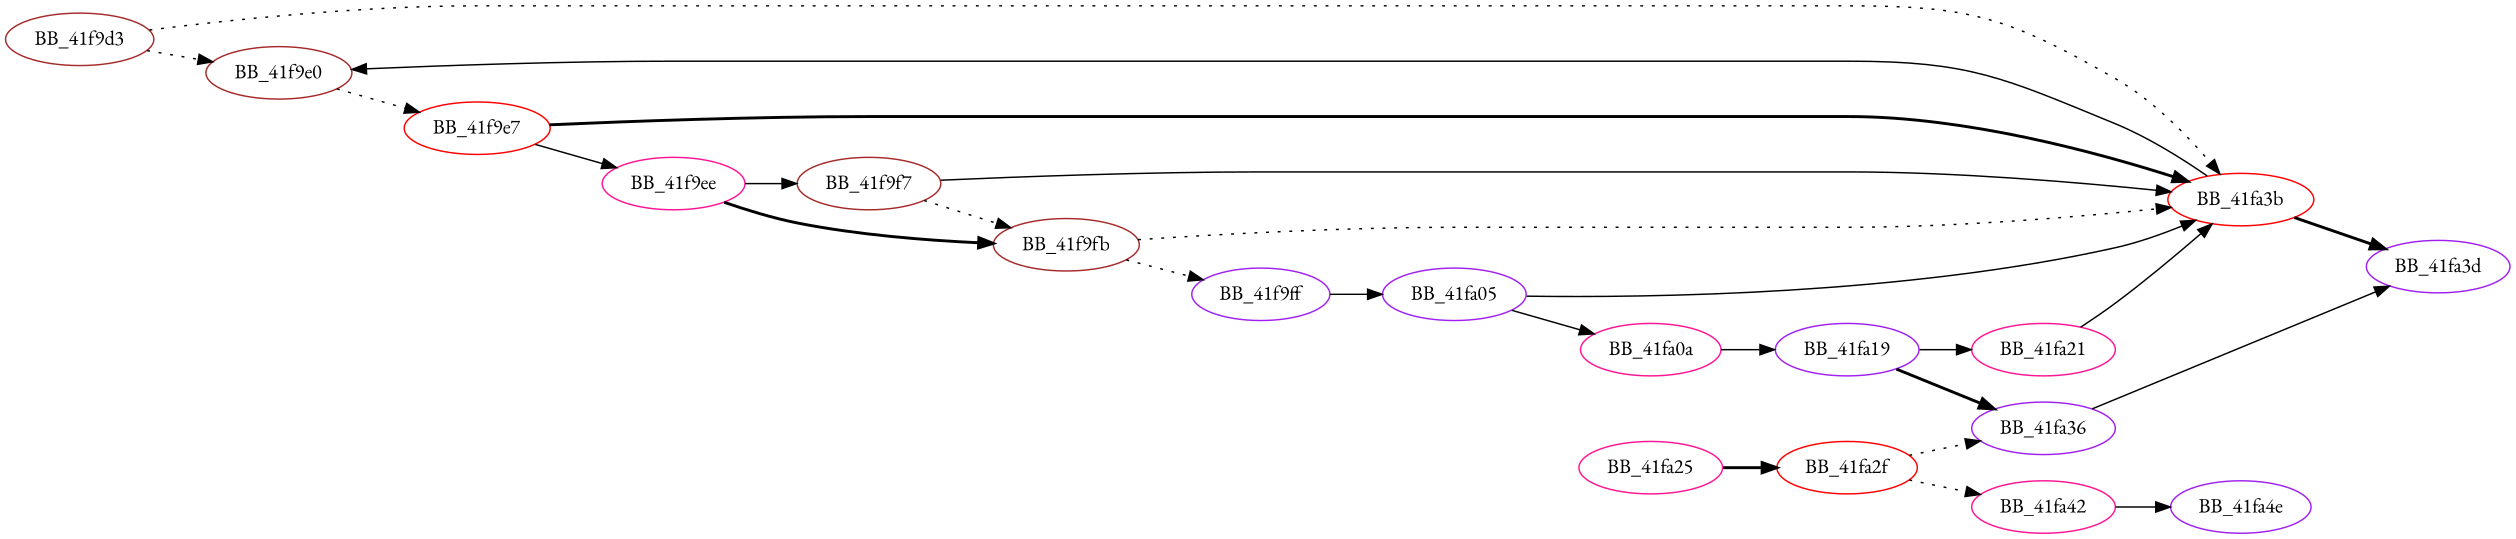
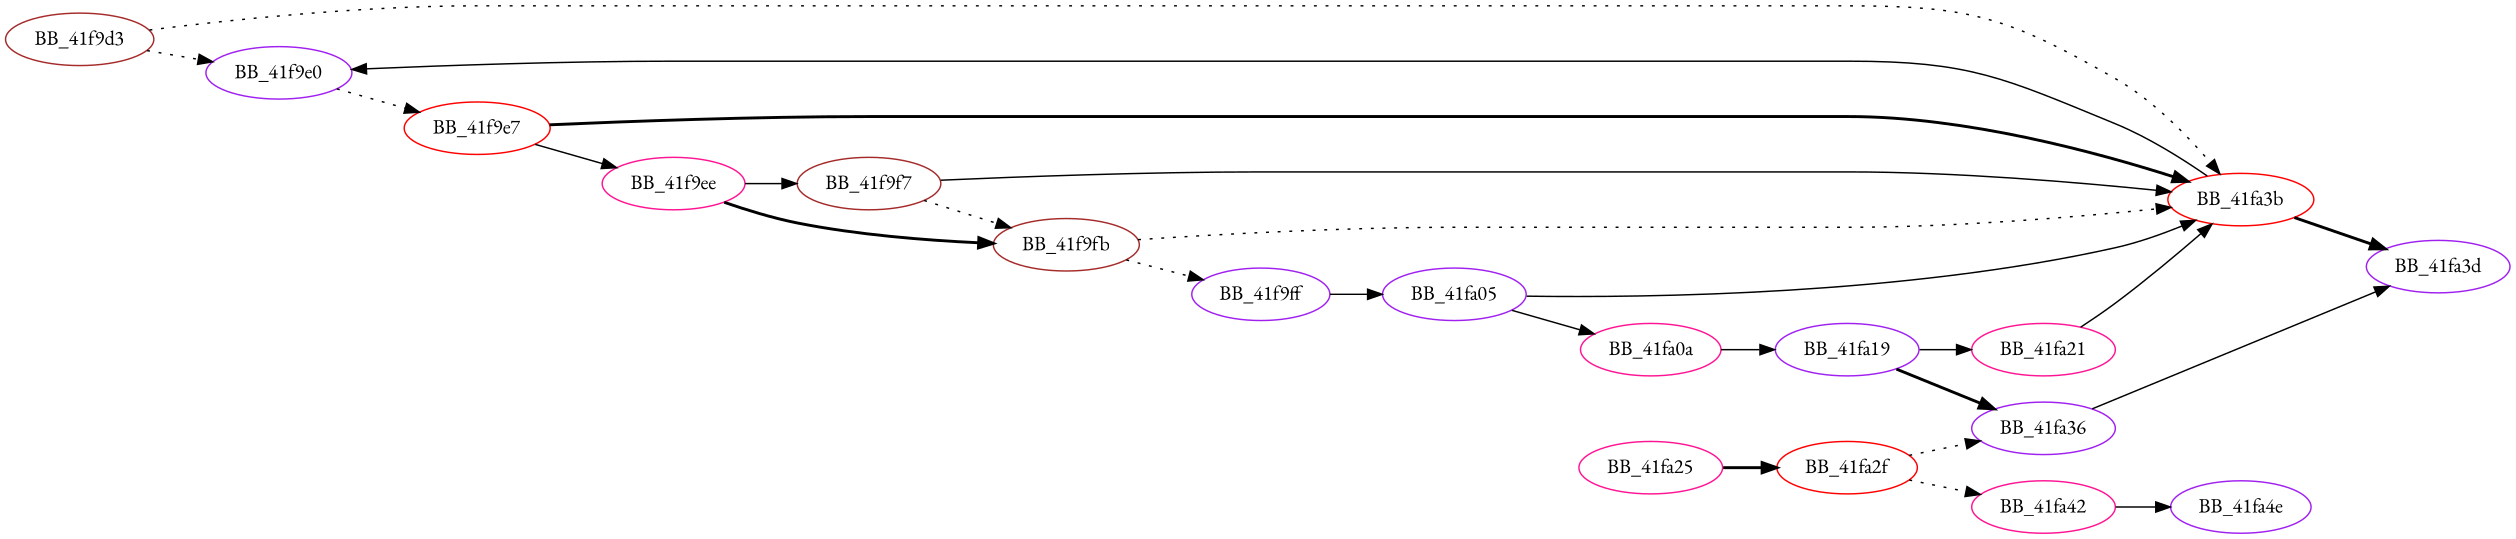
node "BB_41f9e0": color brown -> purple
